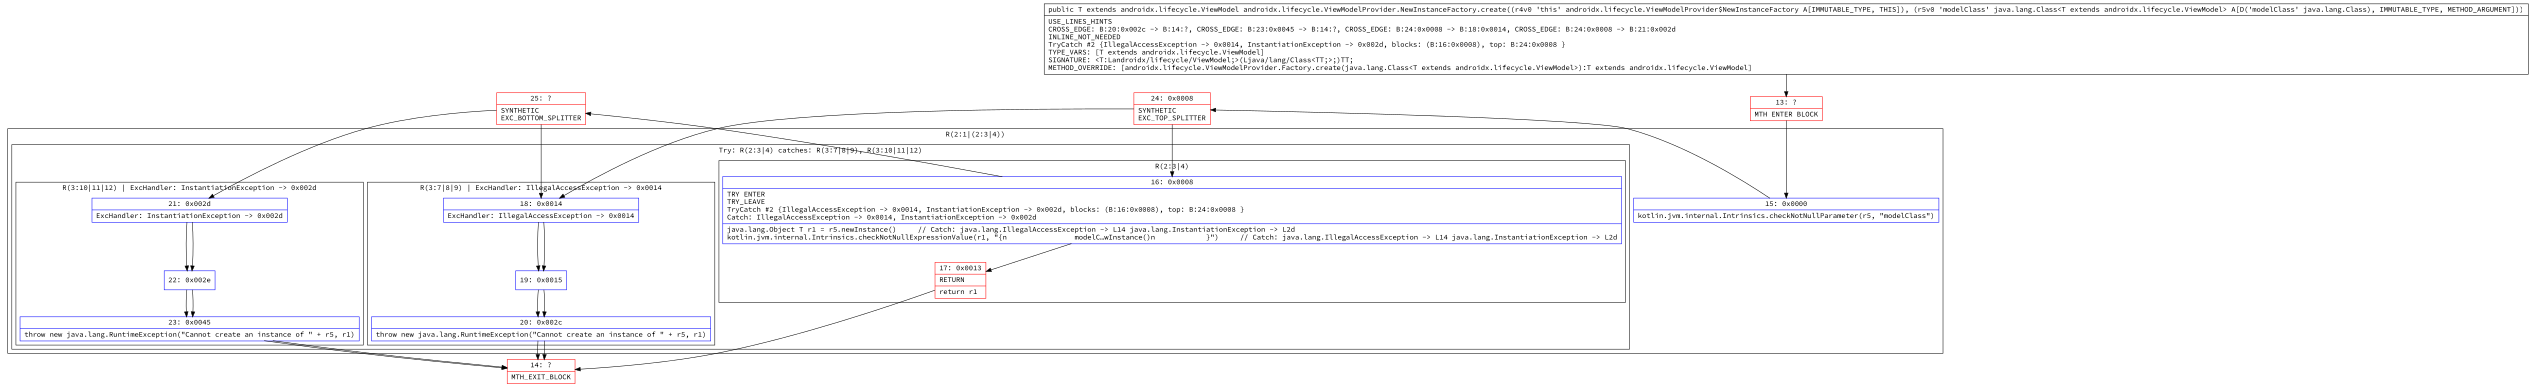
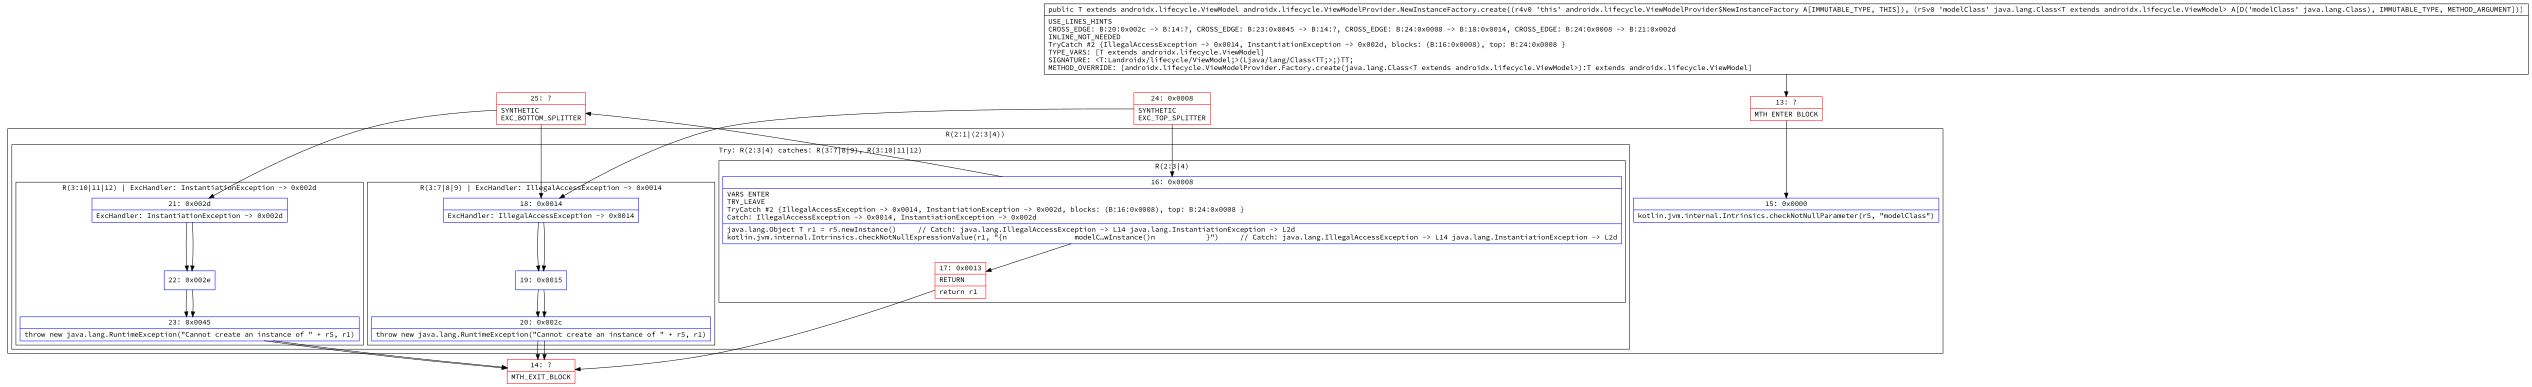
edge "15: 0x0000" -> "24: 0x0008": removed
node "16: 0x0008": text "TRY_ENTER" -> "VARS_ENTER"
